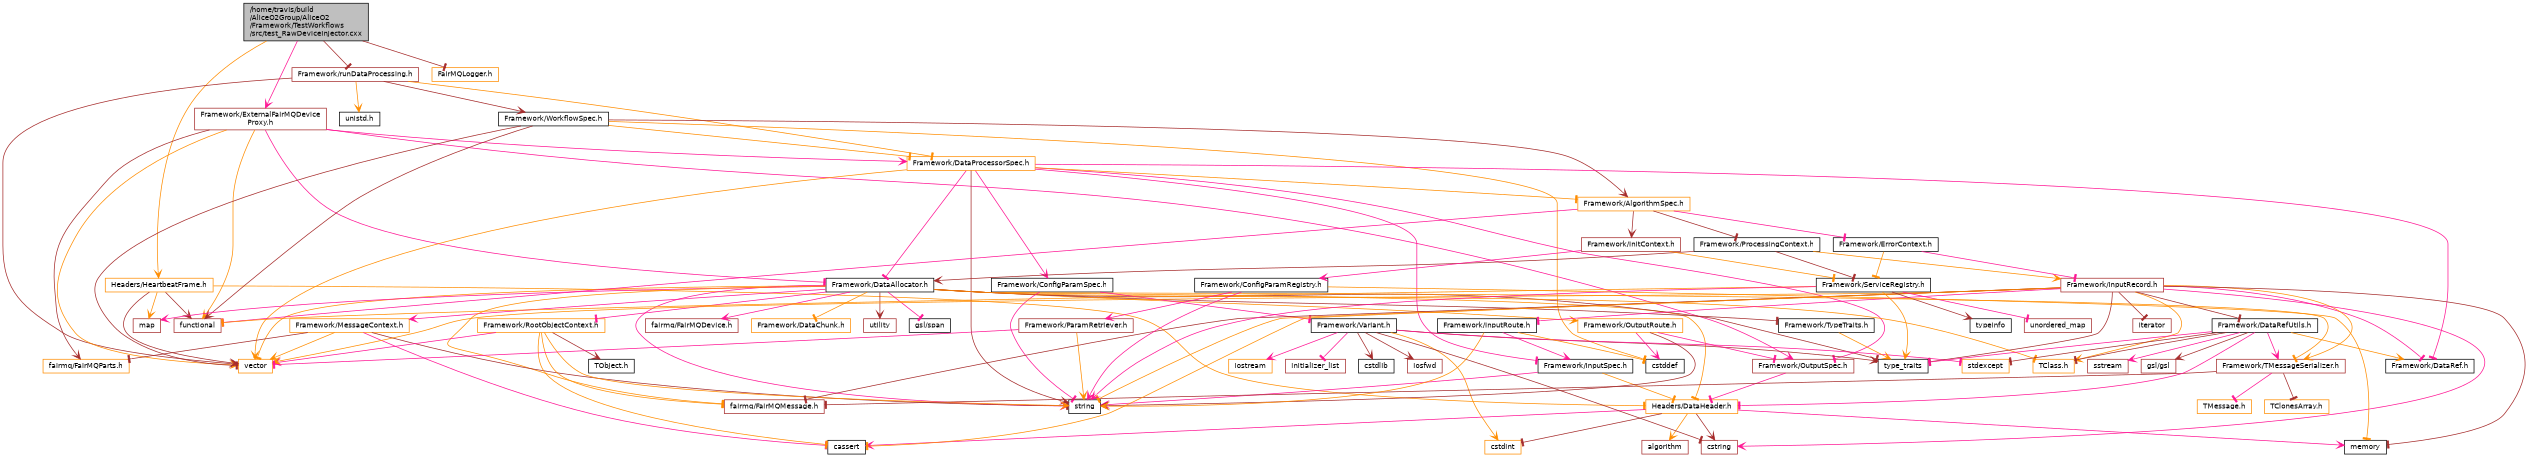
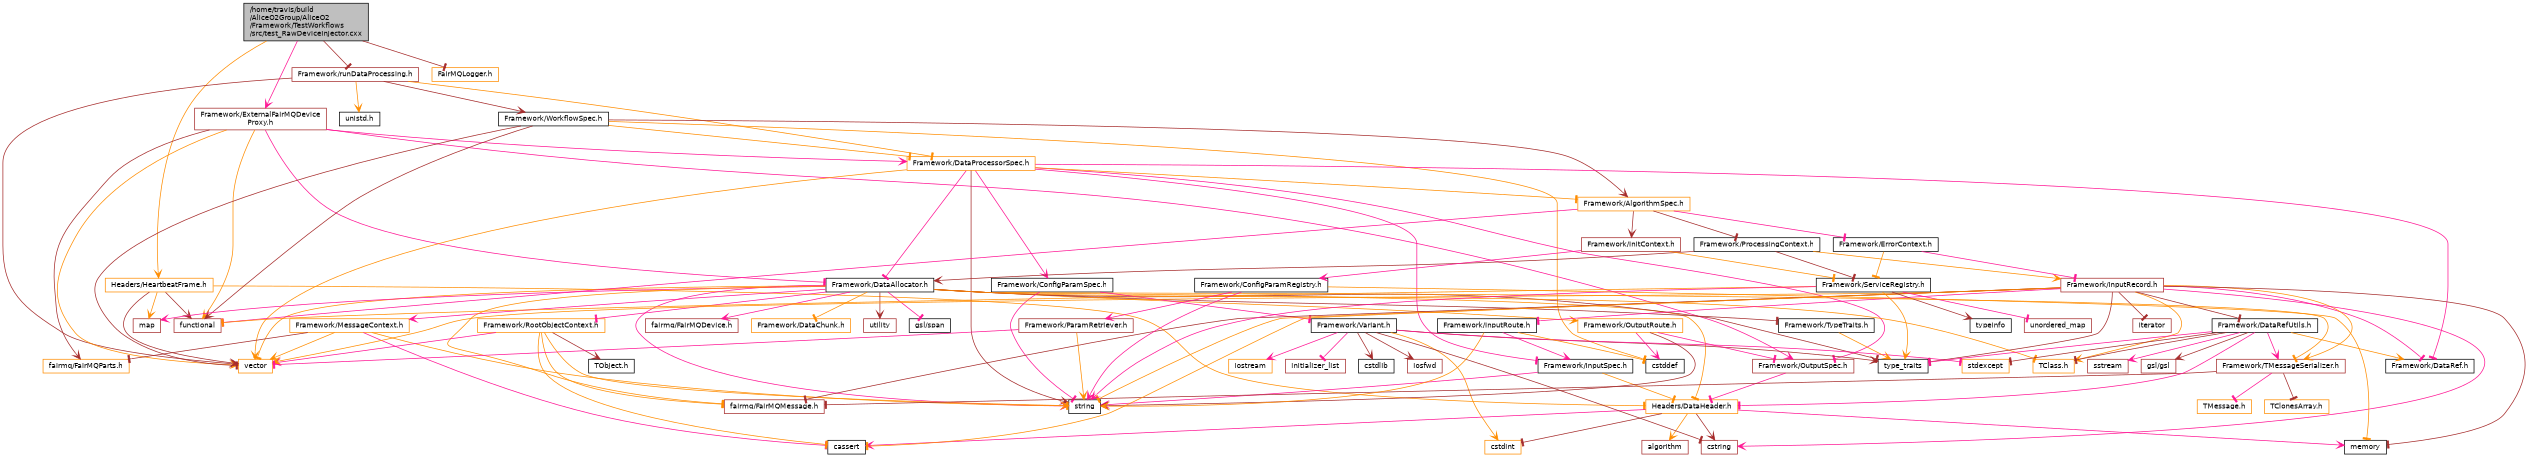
edge "Framework/MessageContext.h" -> "string": color brown -> darkorange
